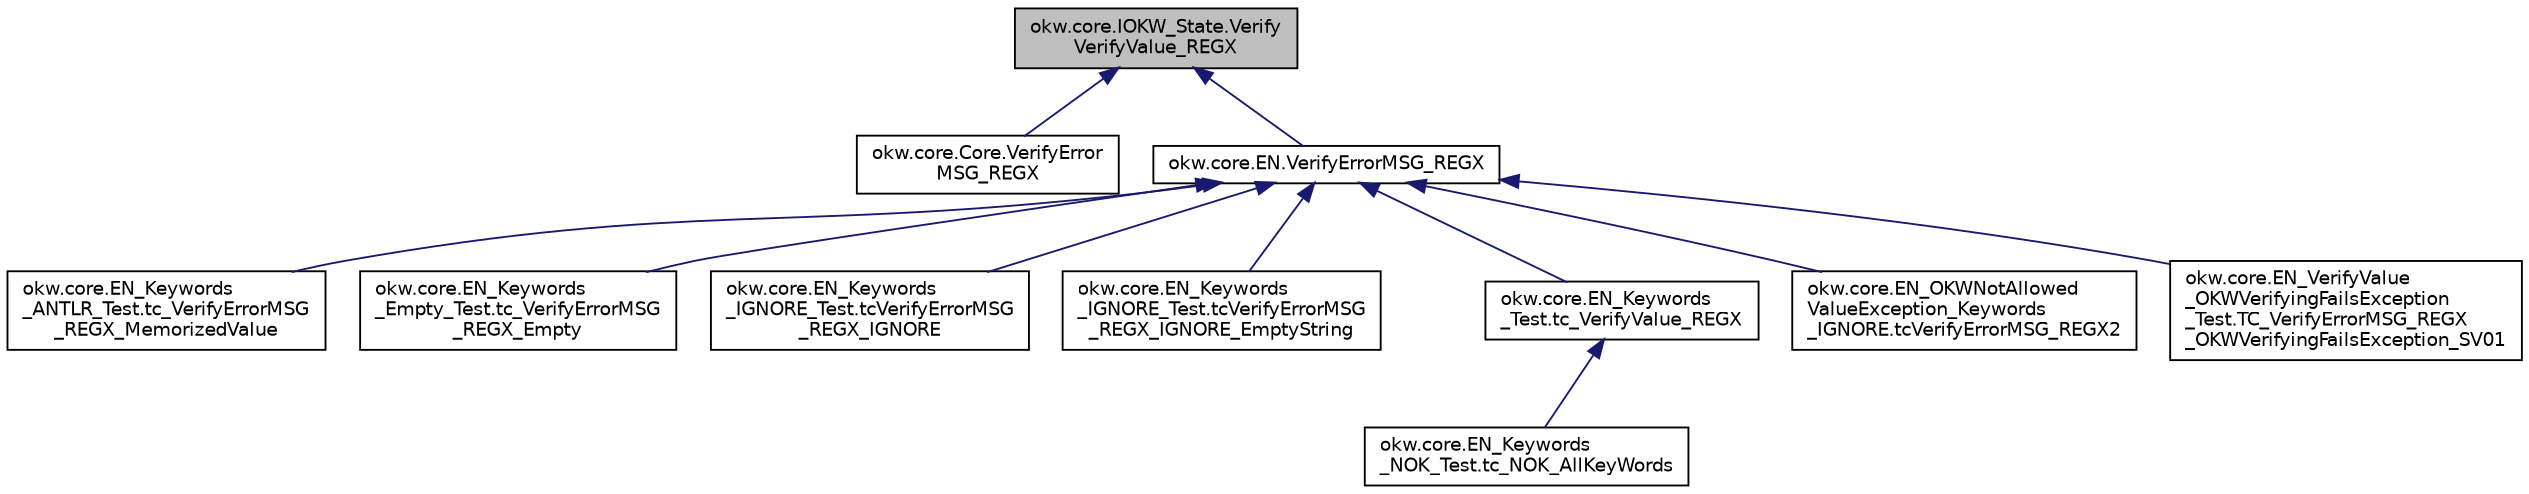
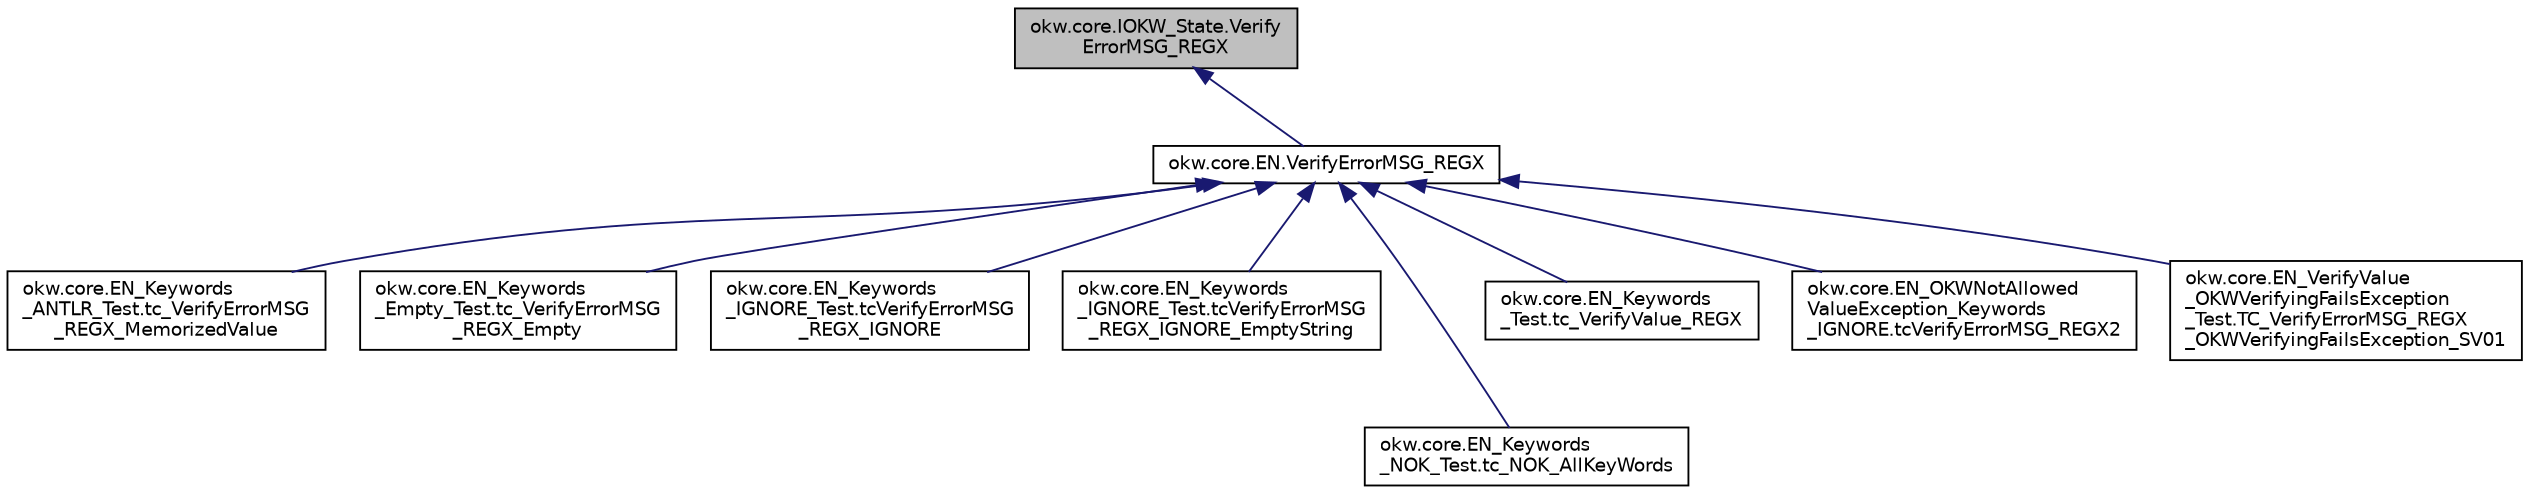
node "okw.core.IOKW_State.Verify VerifyValue_REGX": label "okw.core.IOKW_State.Verify VerifyValue_REGX" -> "okw.core.IOKW_State.Verify ErrorMSG_REGX"
node "okw.core.Core.VerifyError MSG_REGX": removed
edge "okw.core.EN_Keywords _NOK_Test.tc_NOK_AllKeyWords" -> "okw.core.EN_Keywords _Test.tc_VerifyValue_REGX": now "okw.core.EN_Keywords _NOK_Test.tc_NOK_AllKeyWords" -> "okw.core.EN.VerifyErrorMSG_REGX"
